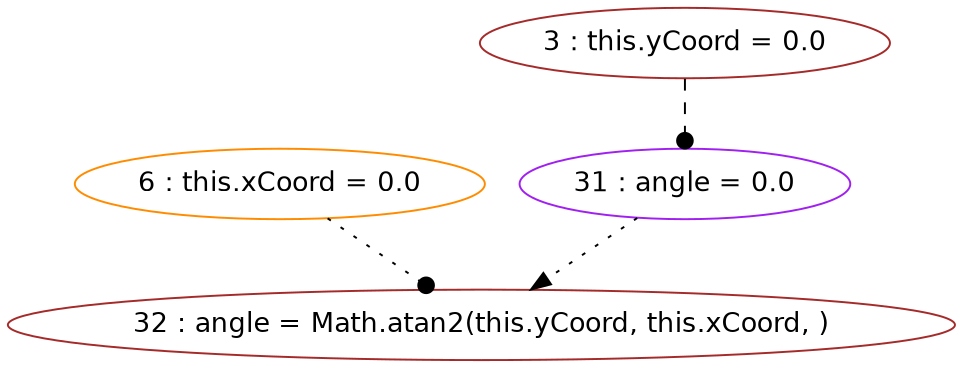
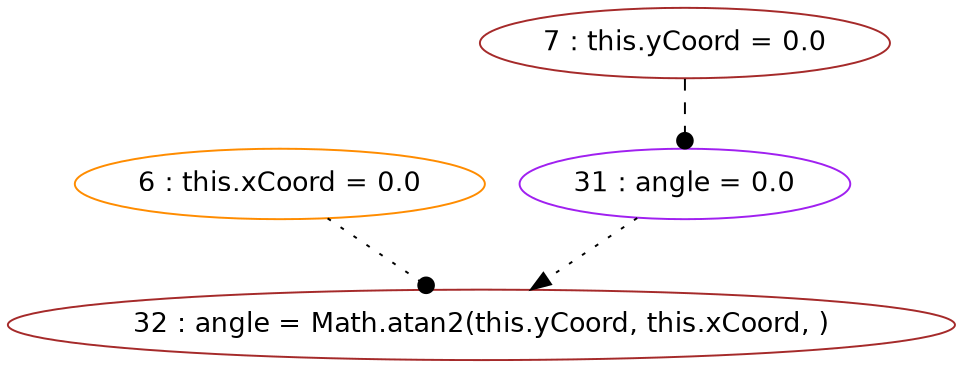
node "3 : this.yCoord = 0.0": label "3 : this.yCoord = 0.0" -> "7 : this.yCoord = 0.0"
